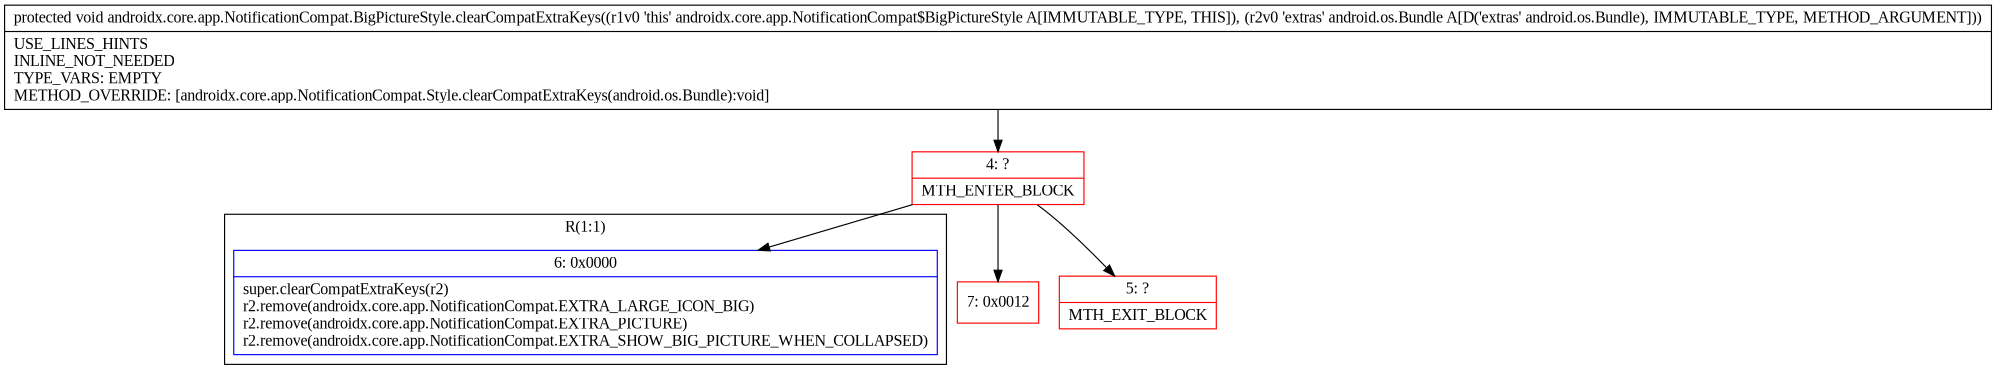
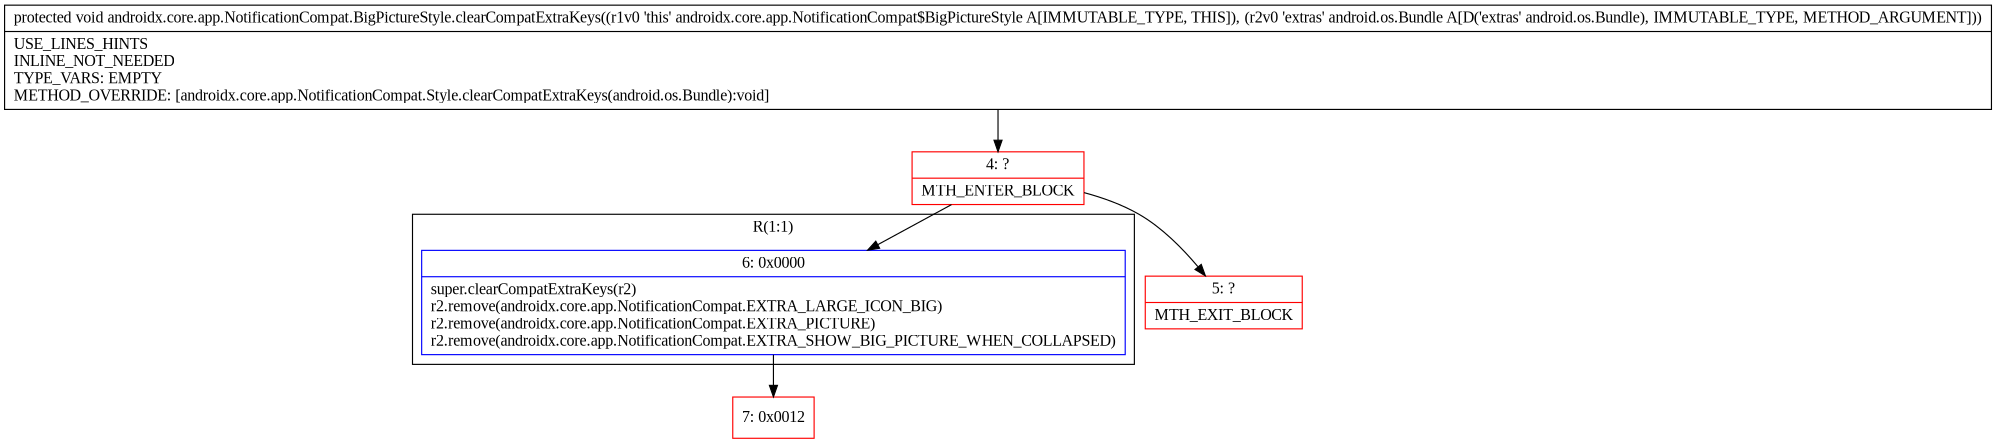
edge "4: ?" -> "7: 0x0012": now "6: 0x0000" -> "7: 0x0012"
